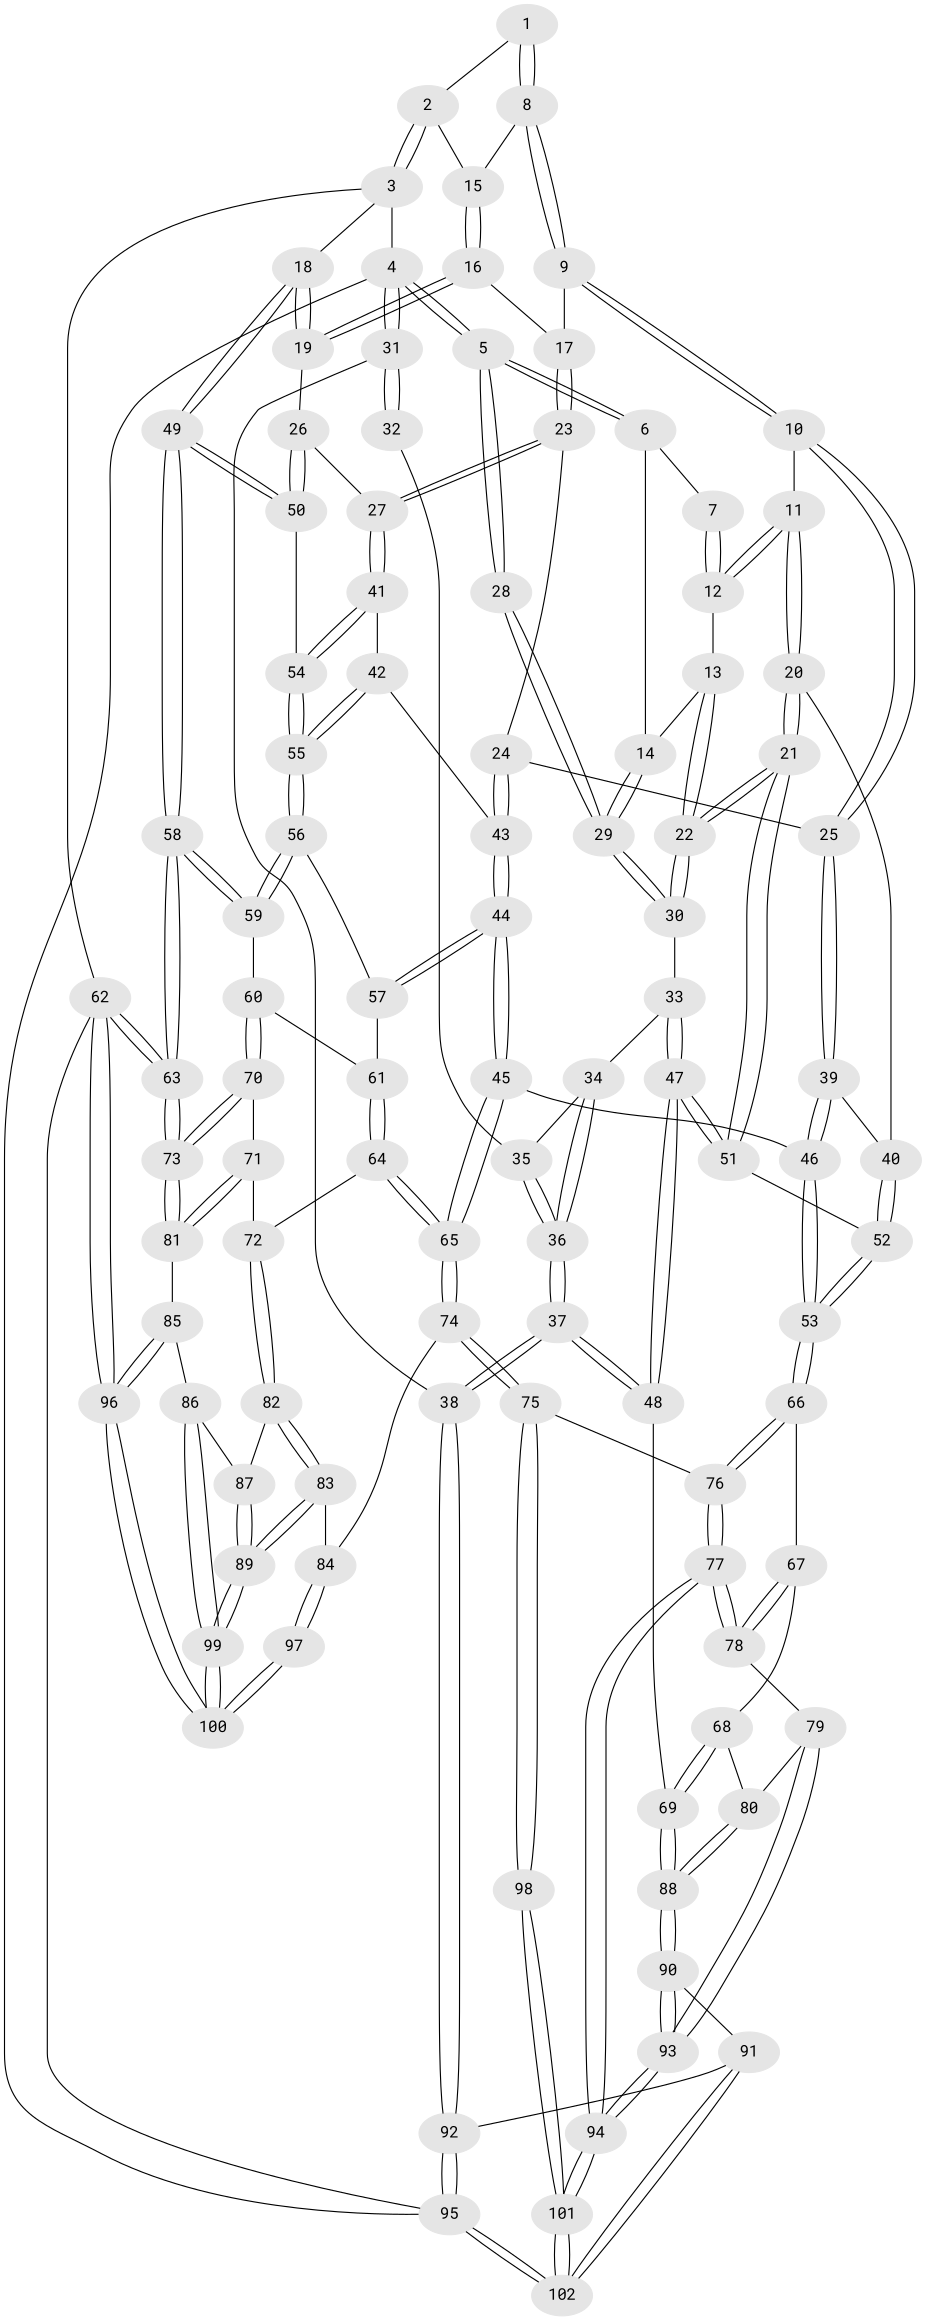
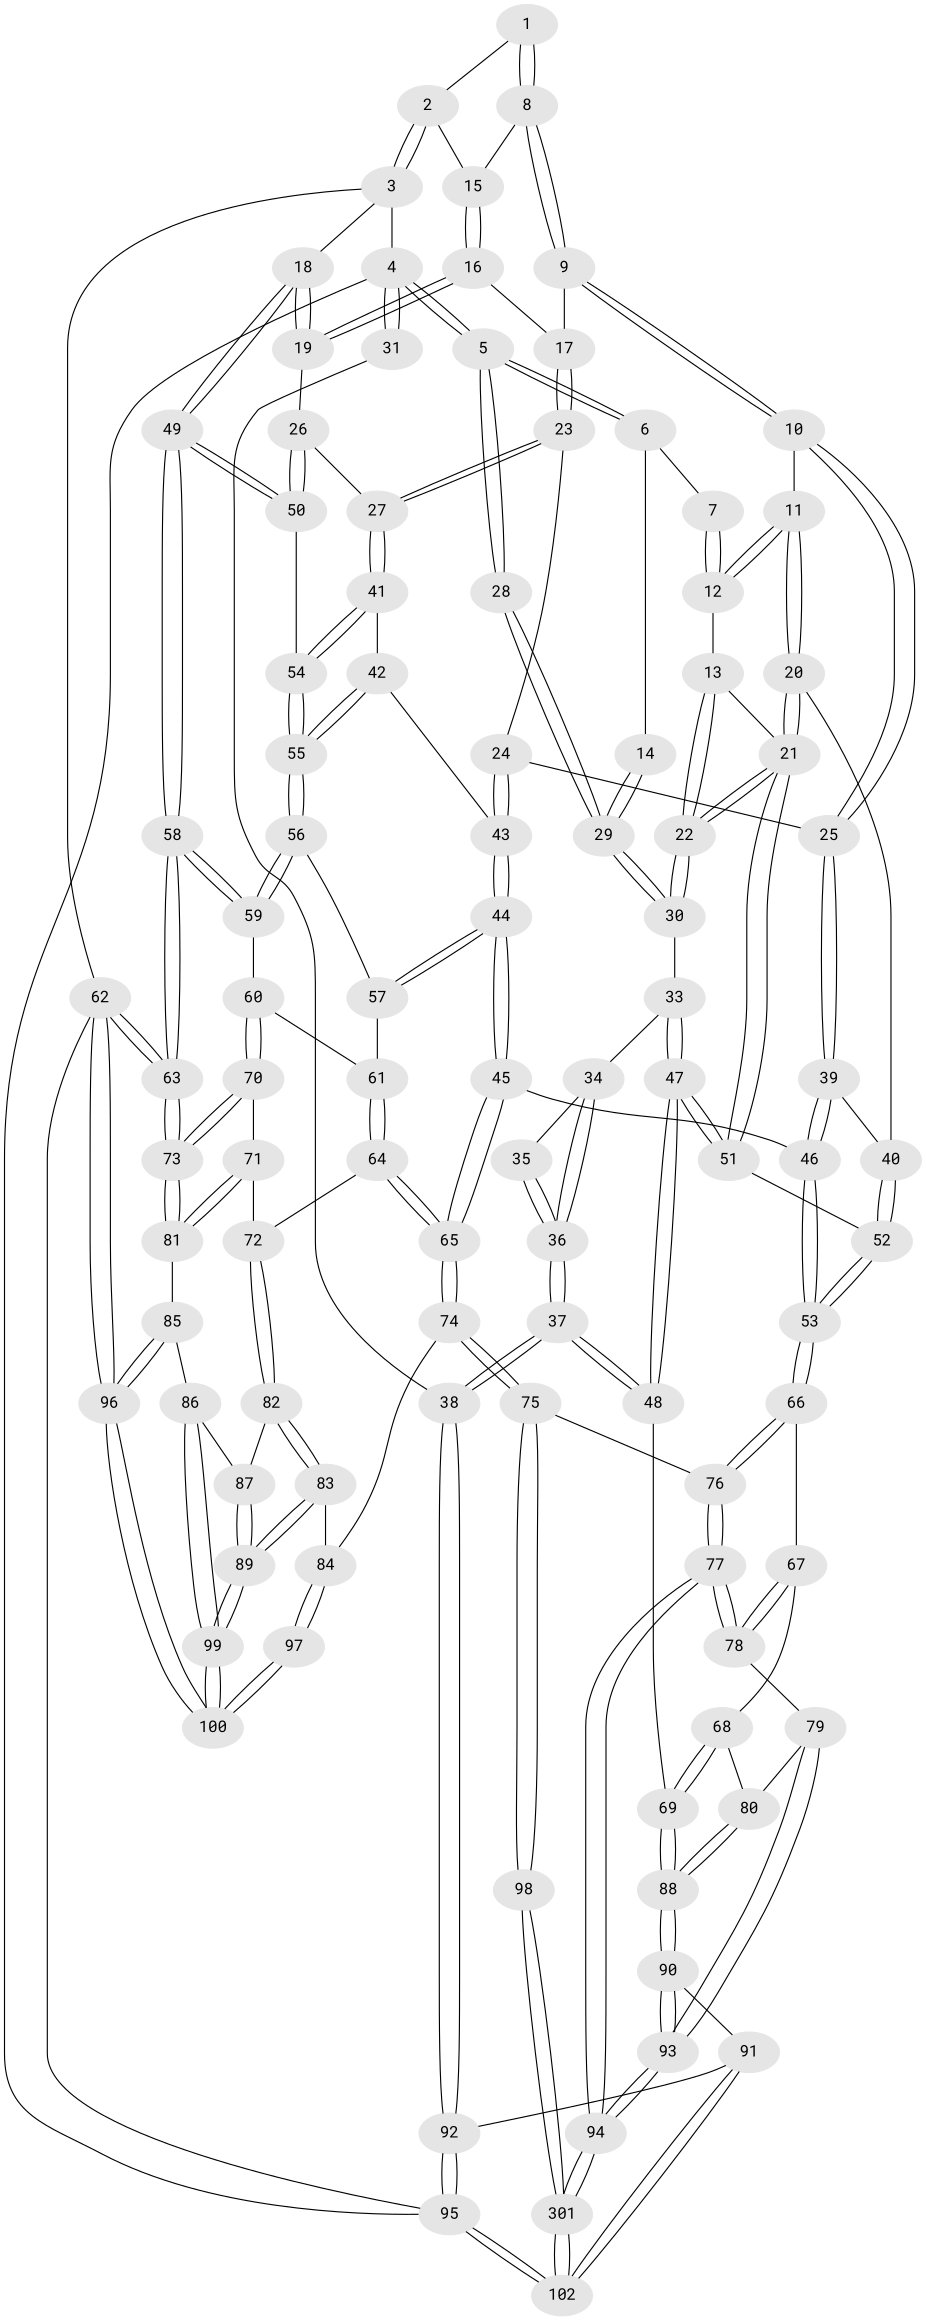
node "32": removed
edge "13" -- "14": now "13" -- "21"
node "101": label "101" -> "301"
